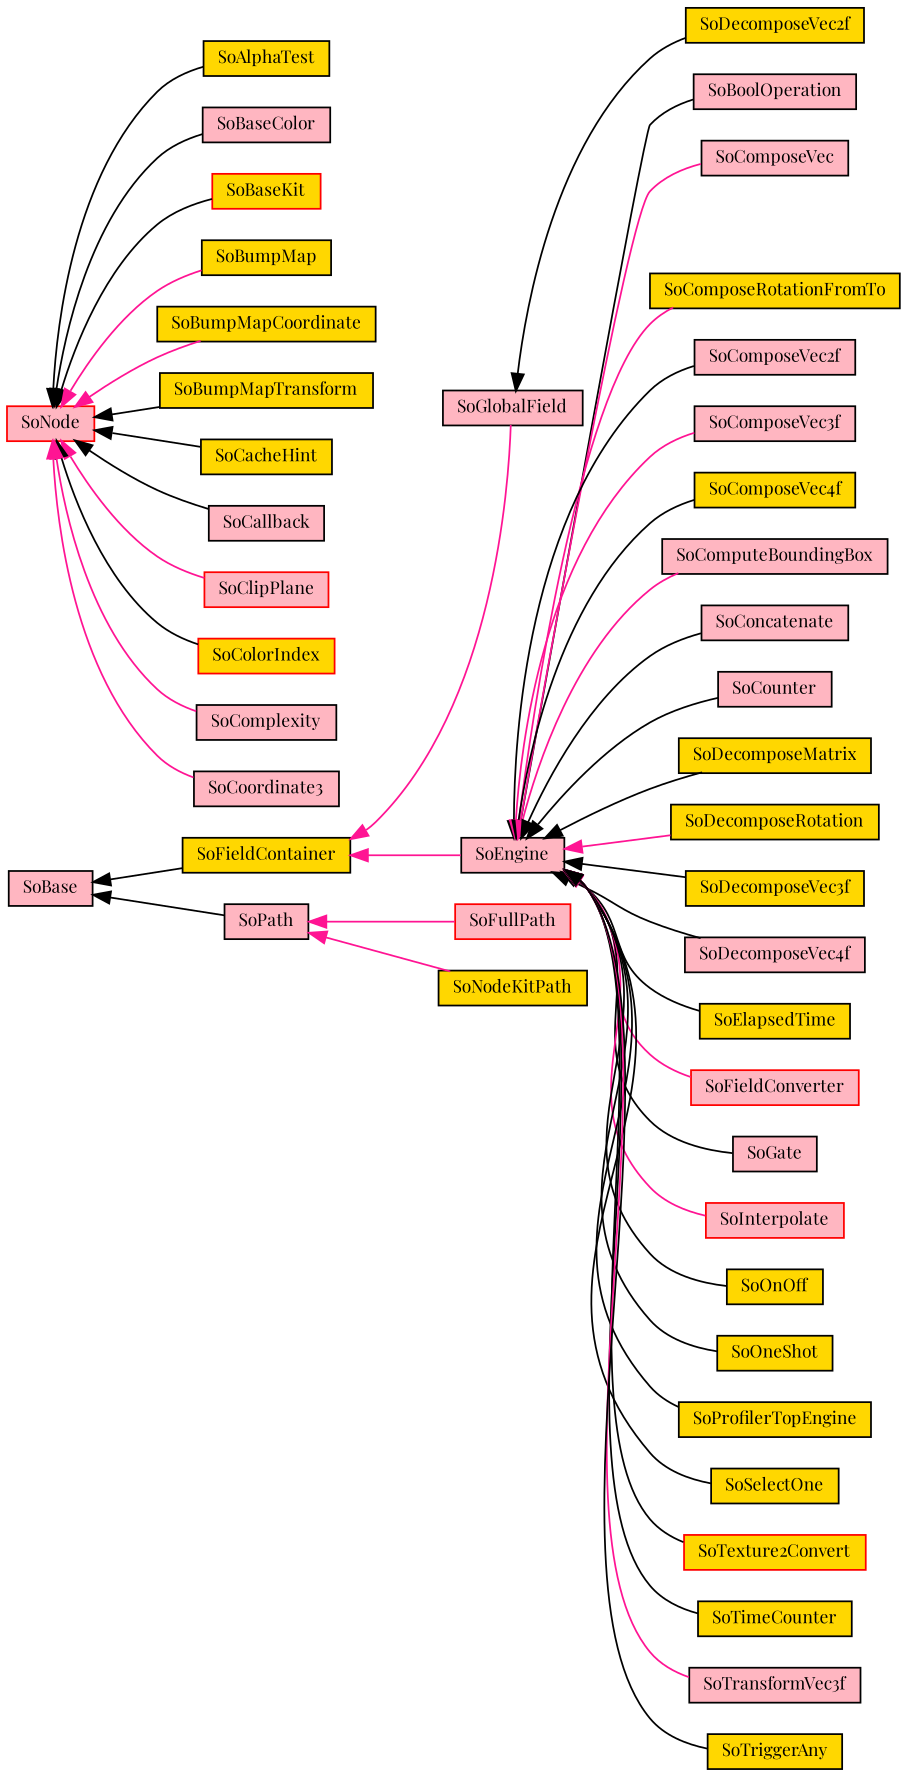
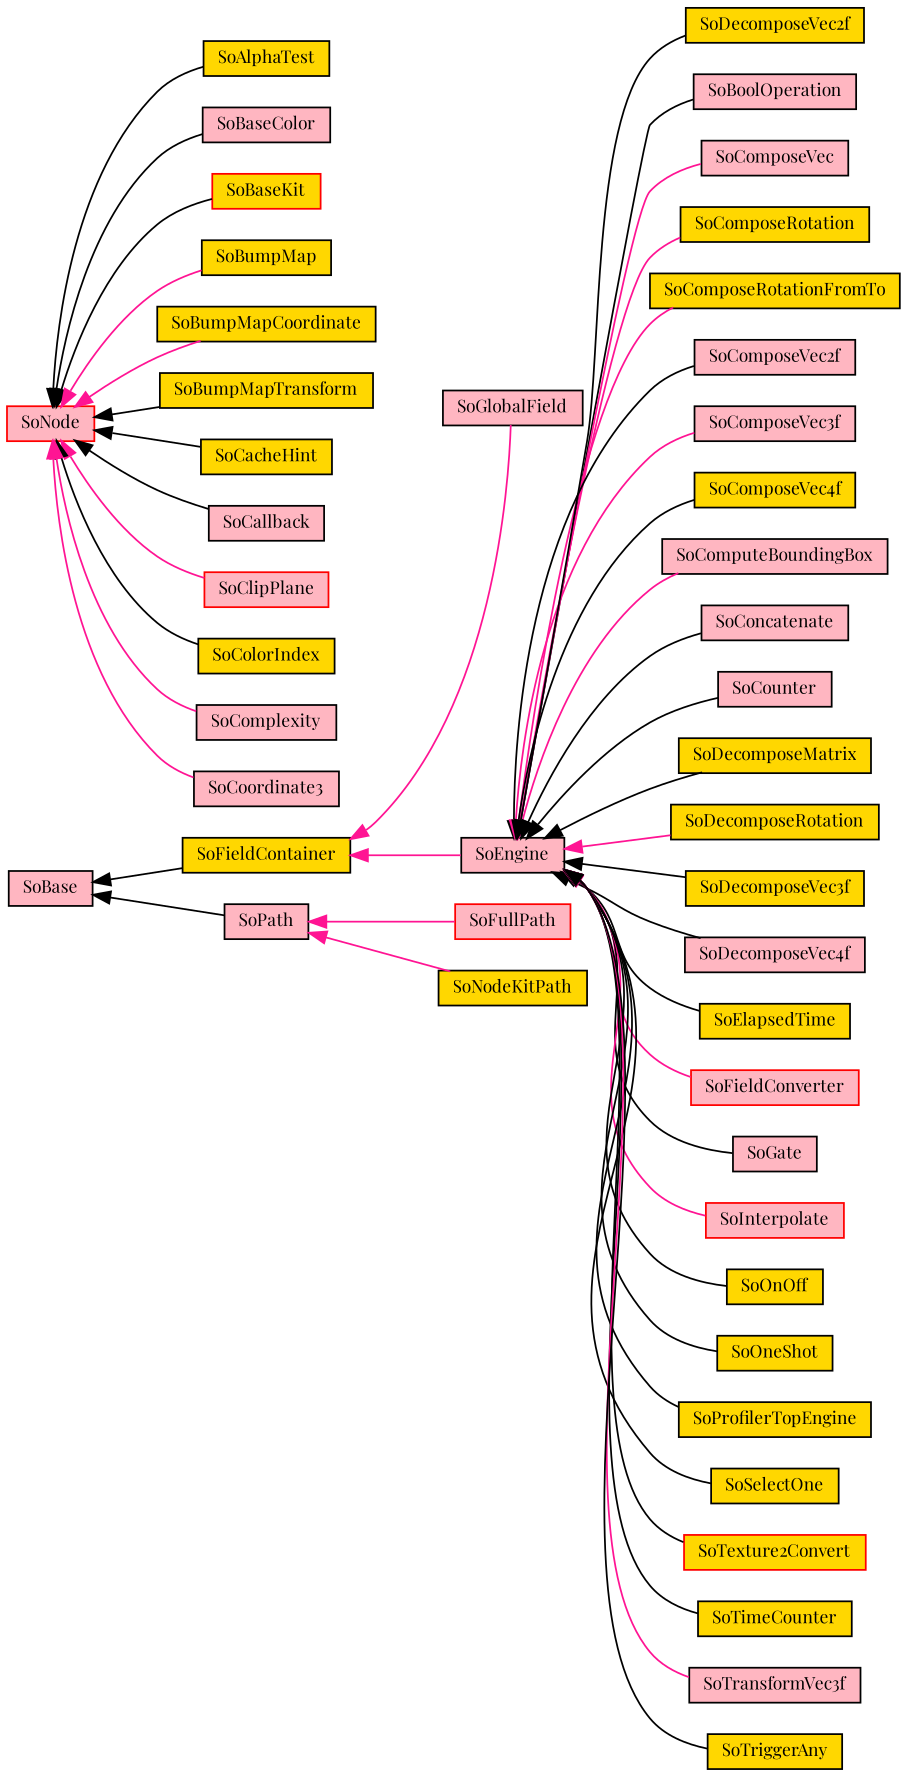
edge "SoDecomposeVec2f" -> "SoGlobalField": now "SoDecomposeVec2f" -> "SoEngine"
node "SoComposeRotation": added
node "SoColorIndex": color red -> black
